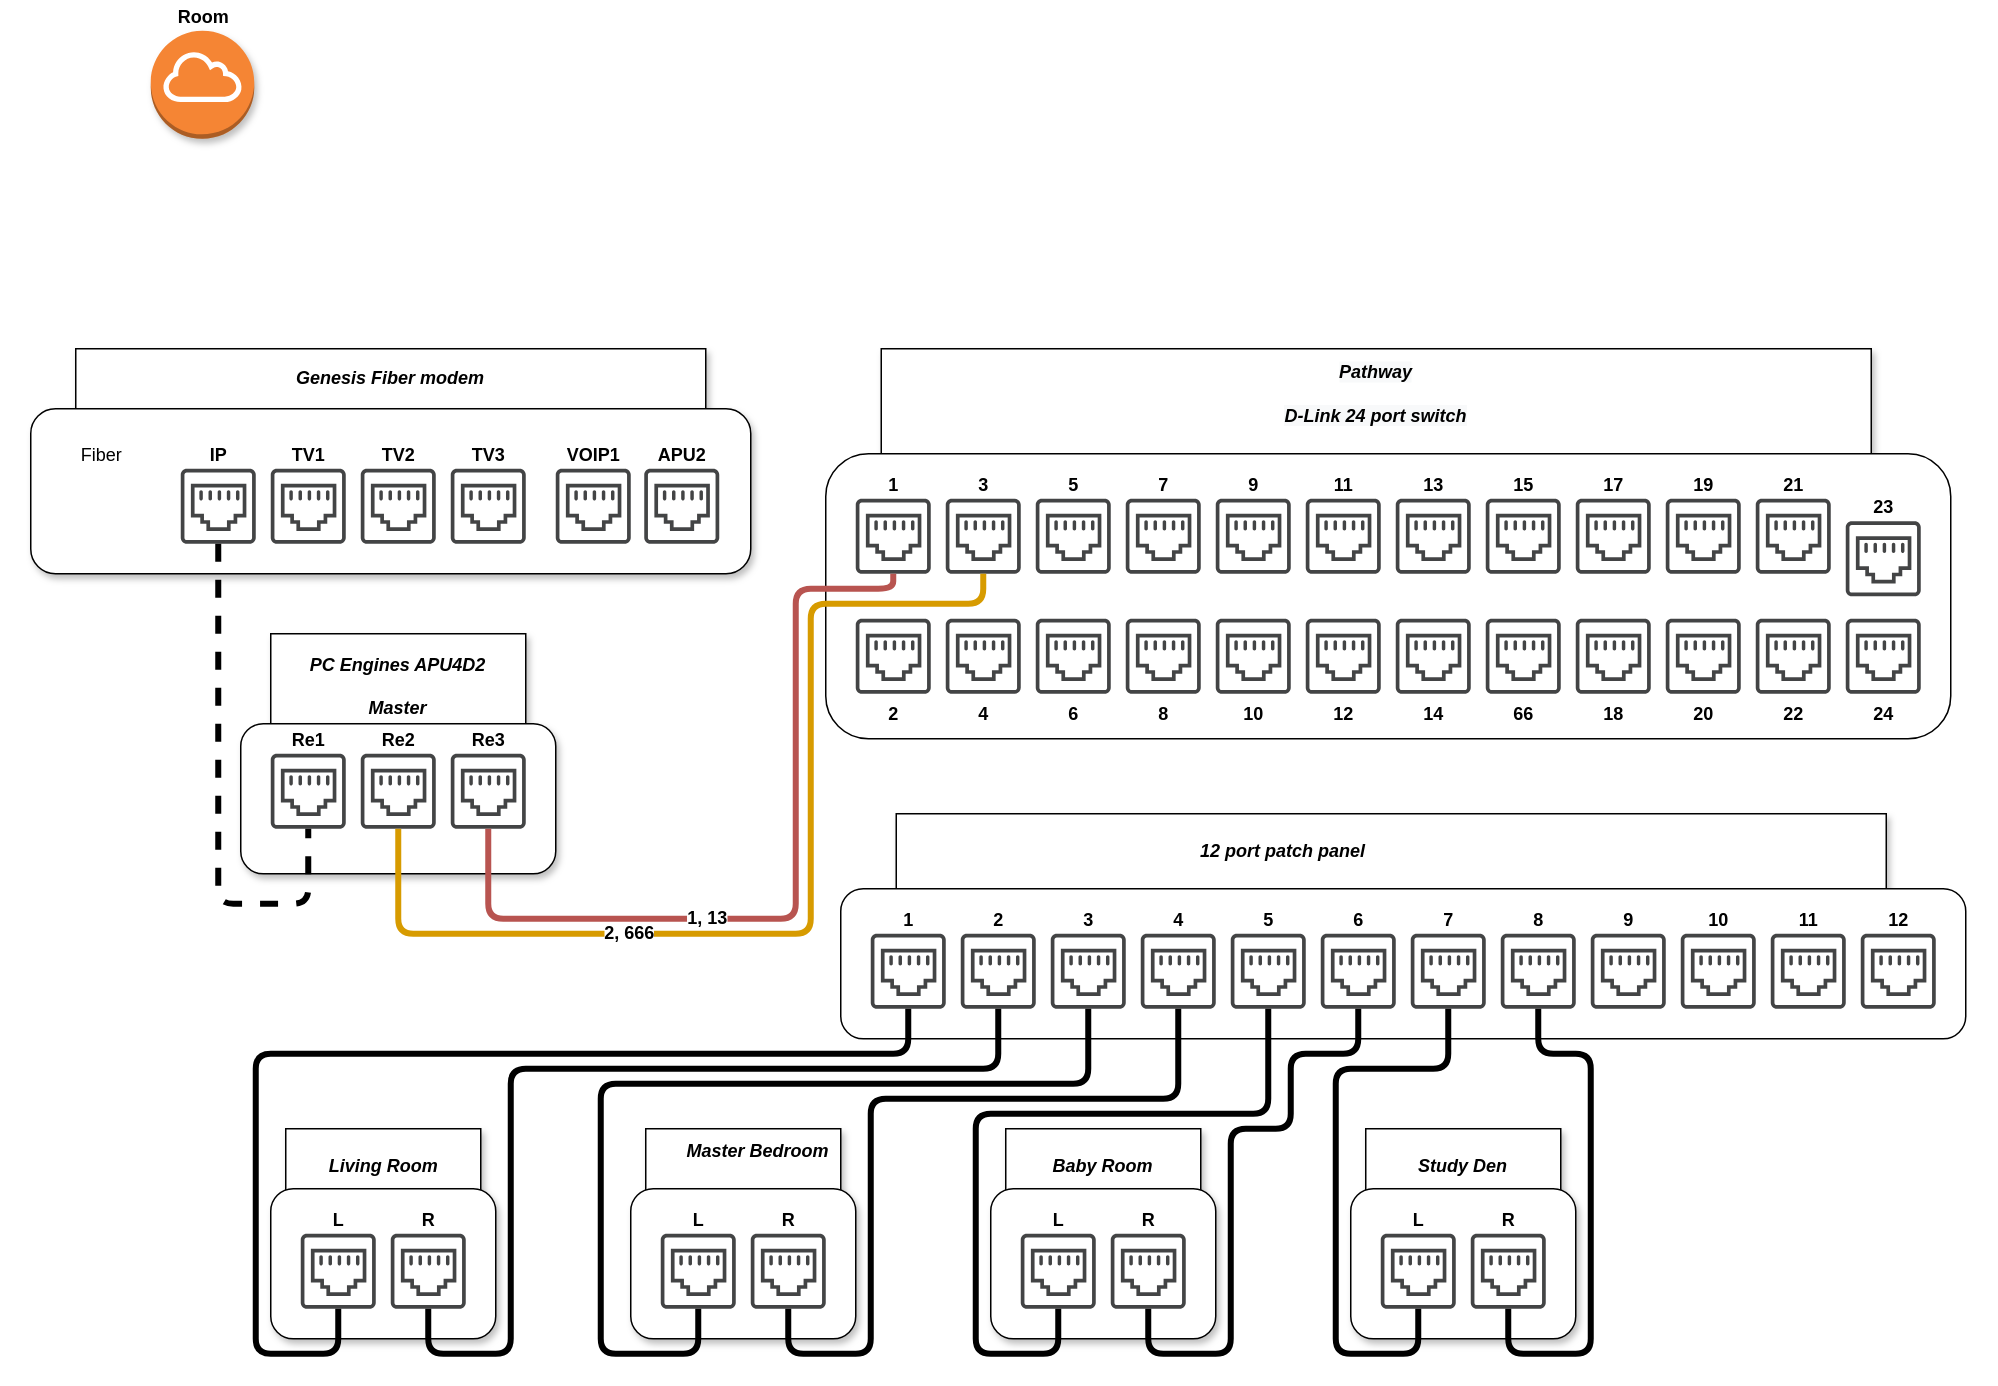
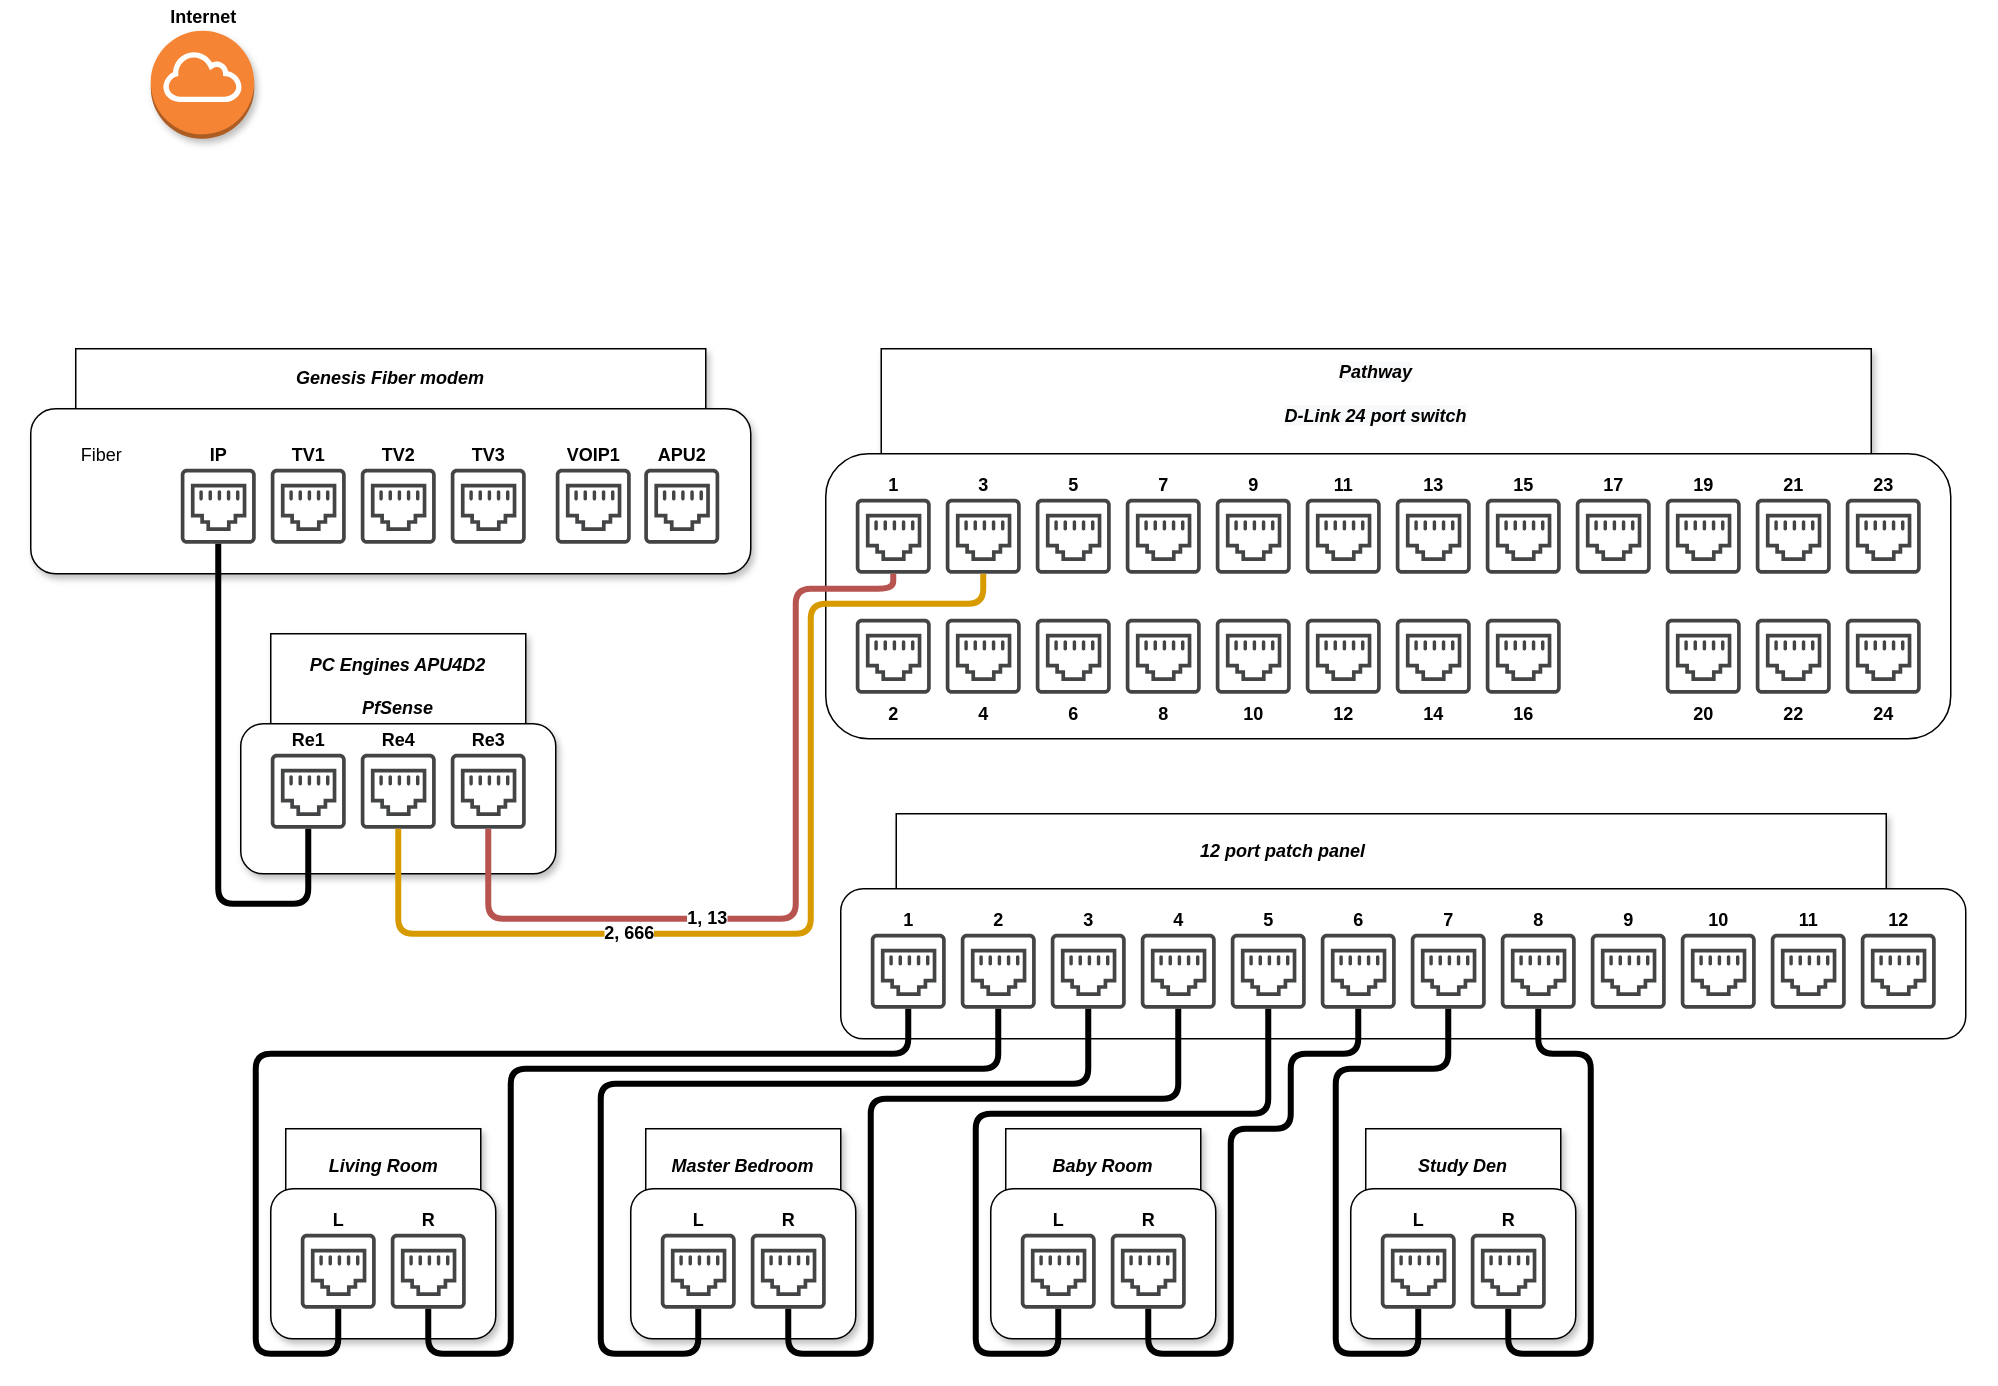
node "Room": label "Room" -> "Internet"
node "23": moved (1883, 559) -> (1883, 536)
edge "IP" -- "Re1": style dashed -> solid
node "18": removed
node "PC Engines APU4D2 Master": label "PC Engines APU4D2 Master" -> "PC Engines APU4D2 PfSense"
node "66": label "66" -> "16"
node "Re2": label "Re2" -> "Re4"
node "Master Bedroom": moved (758, 1151) -> (743, 1166)
